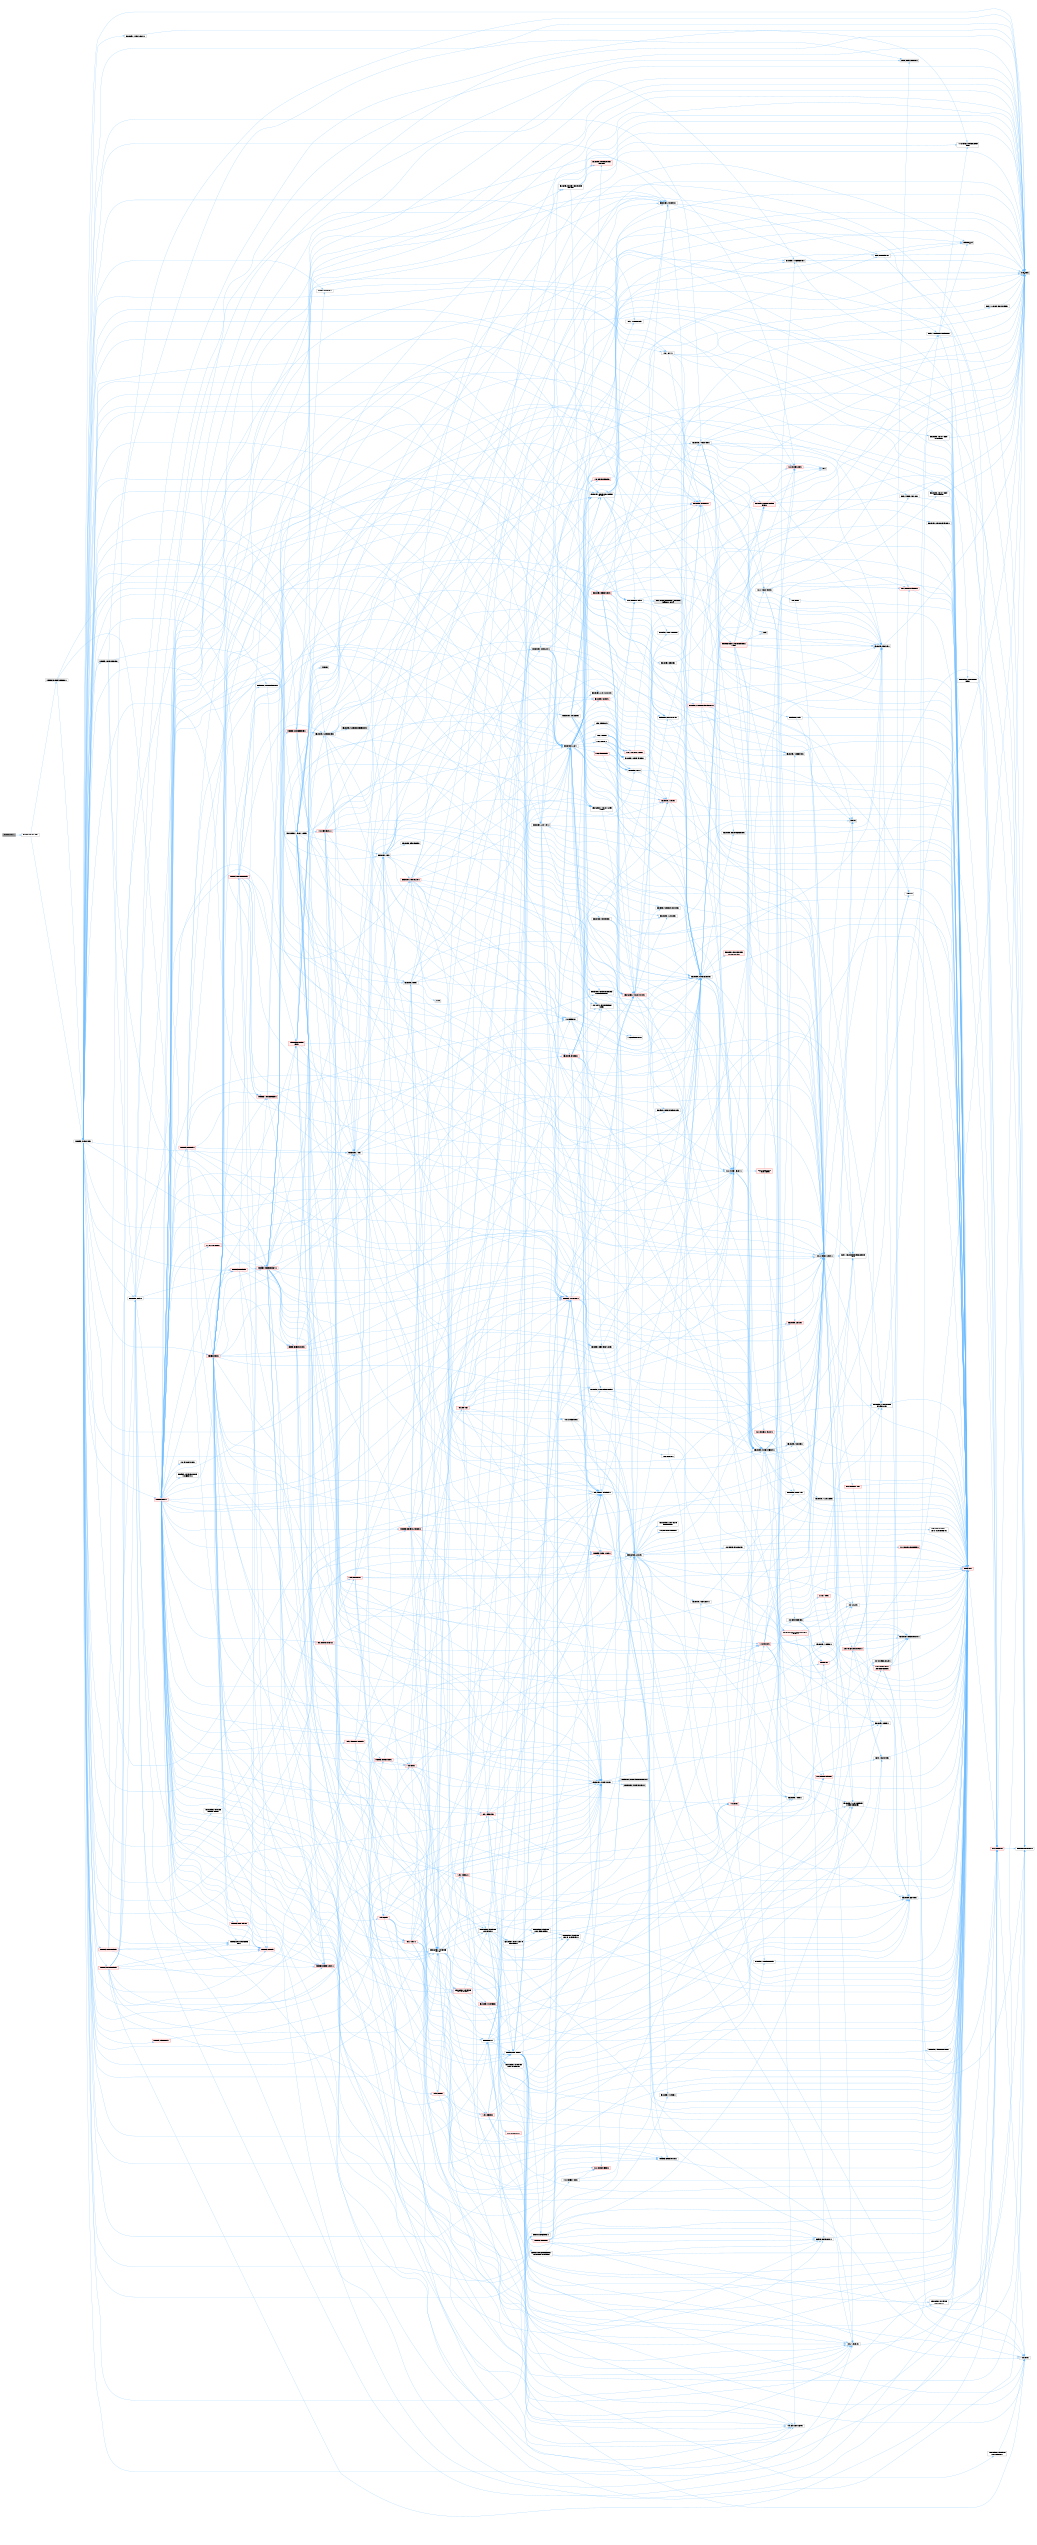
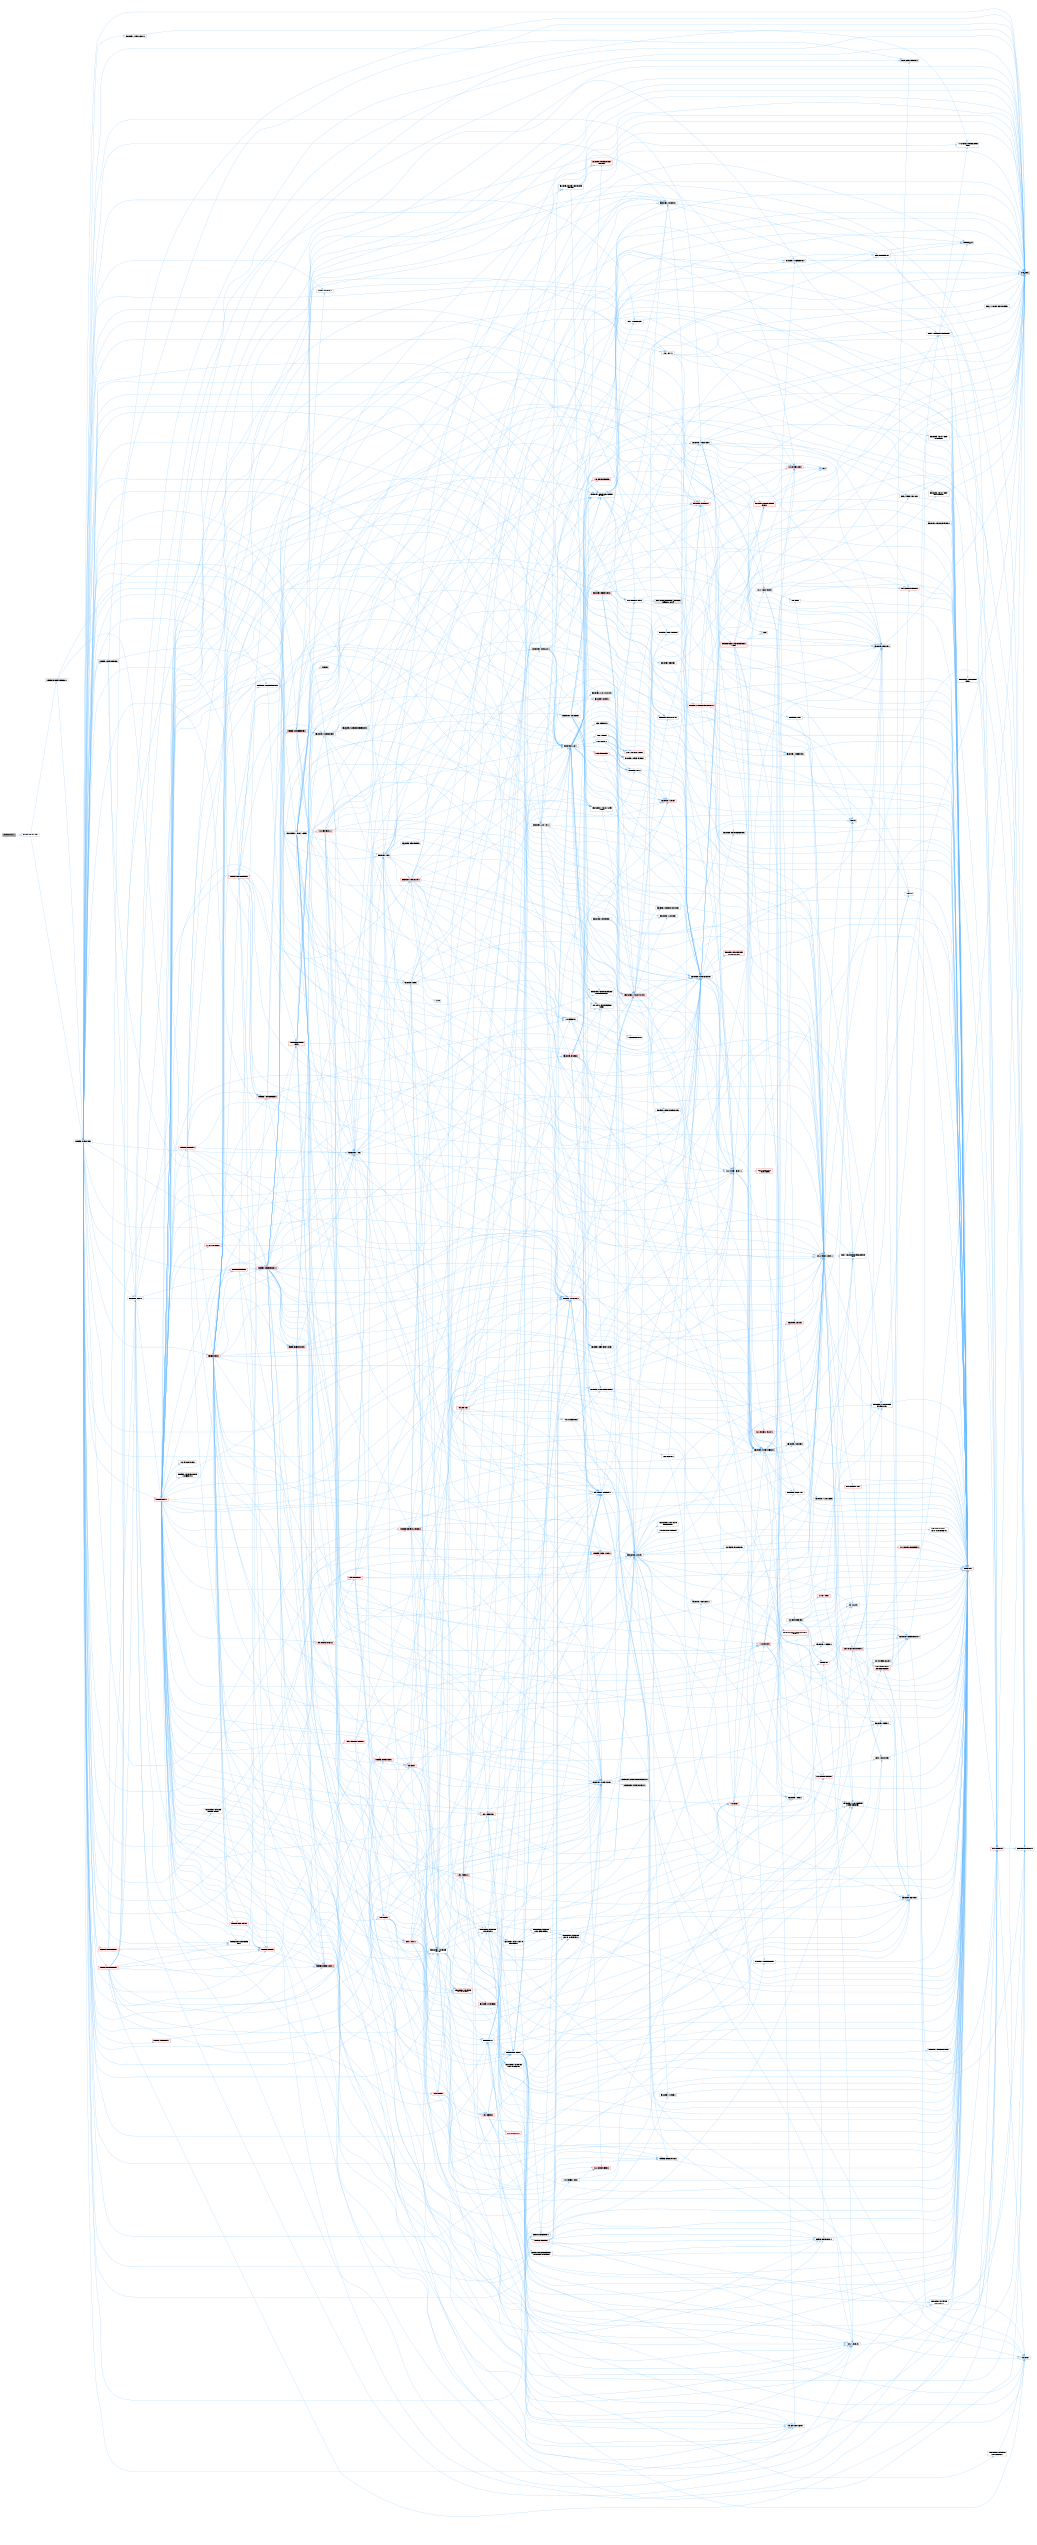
edge "Misc/NotNull.h" -> "Templates/TypeHash.h": now "HAL/PlatformCrt.h" -> "Templates/TypeHash.h"
node "Math/Matrix.h": label "Math/Matrix.h" -> "Build/Matrix.h"
